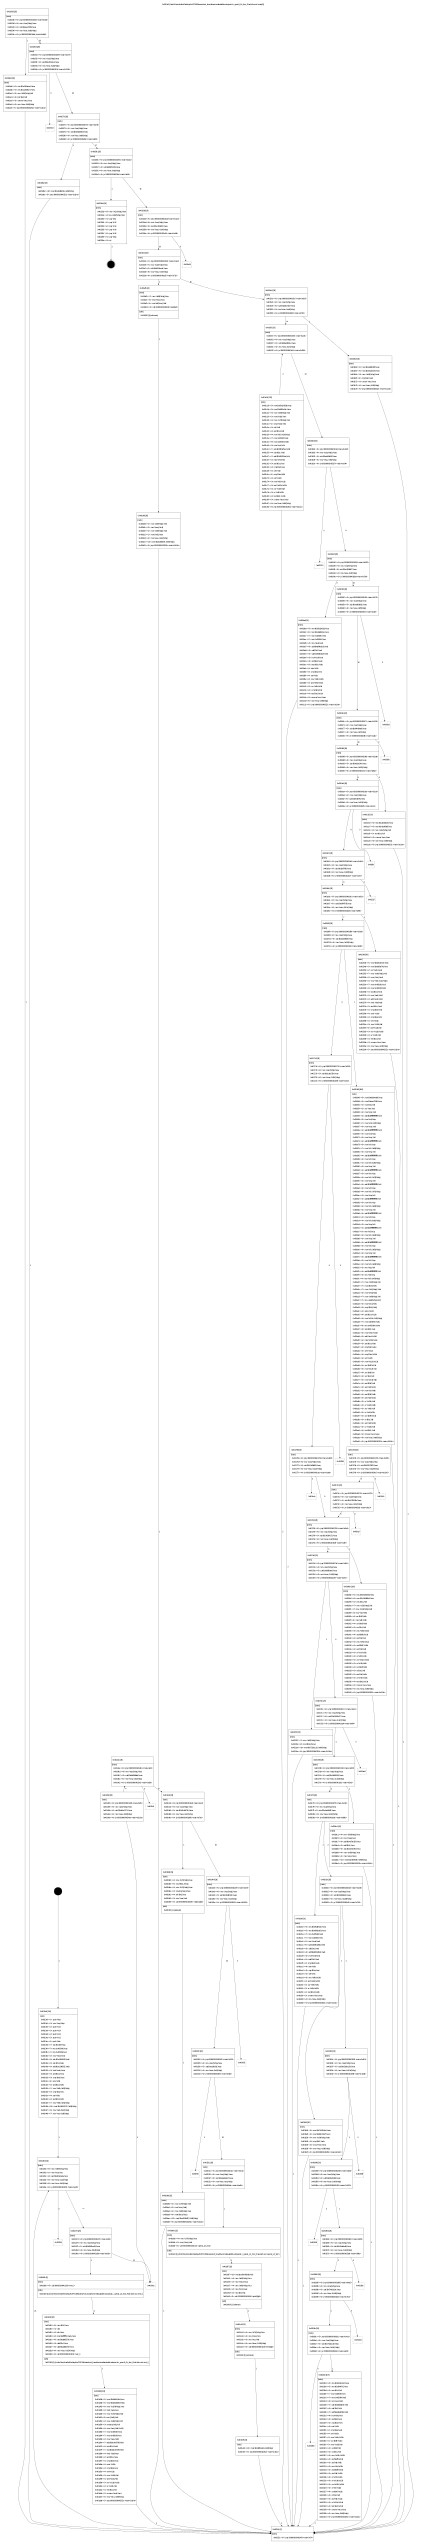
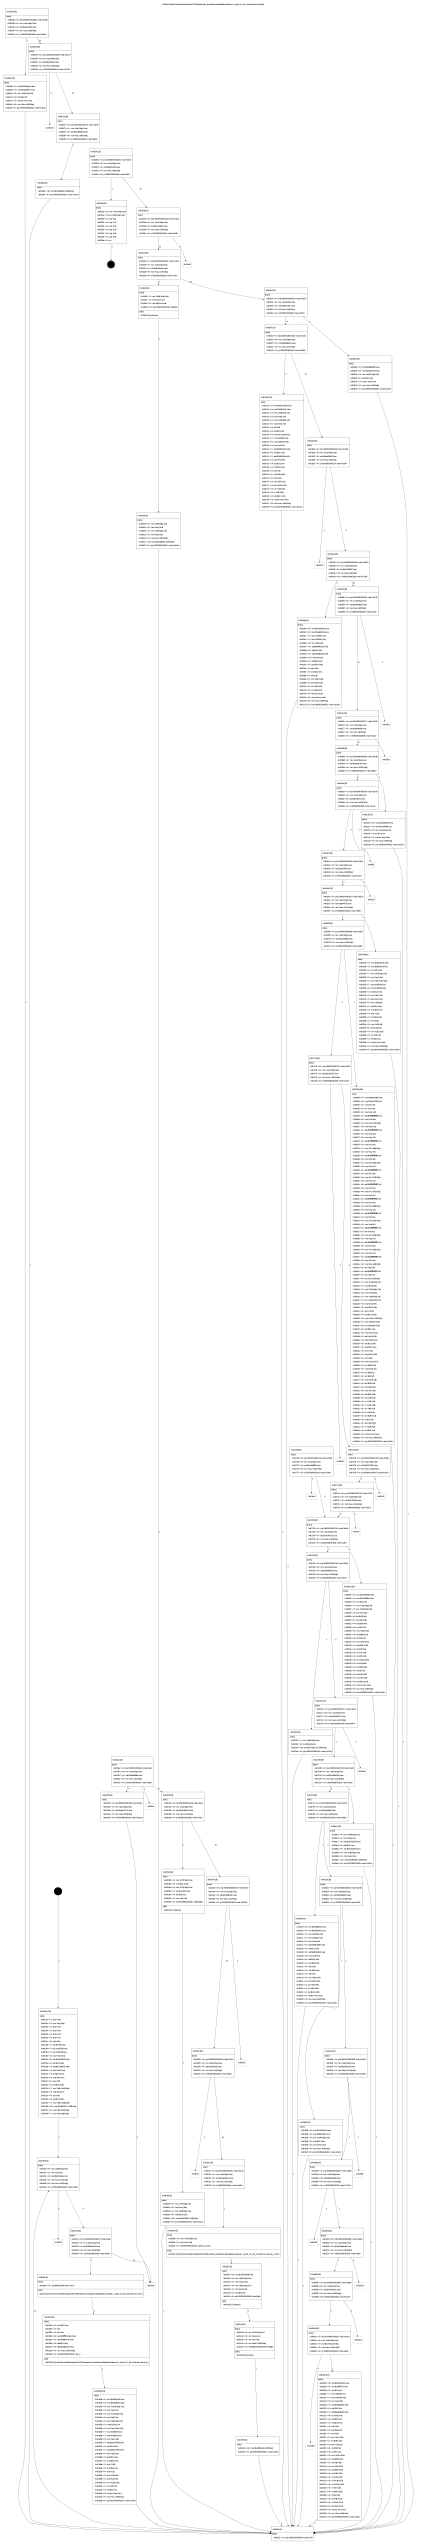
edge "0x401570 [28]" -> "0x40158c [28]": removed, label "17"
edge "0x401c18 [122]" -> "0x4015fc [28]": reversed
edge "0x401714 [28]" -> "0x401768 [28]": now "0x401714 [28]" -> "0x401730 [28]"
edge "0x401490 [28]" -> "0x4014ac [28]": reversed
